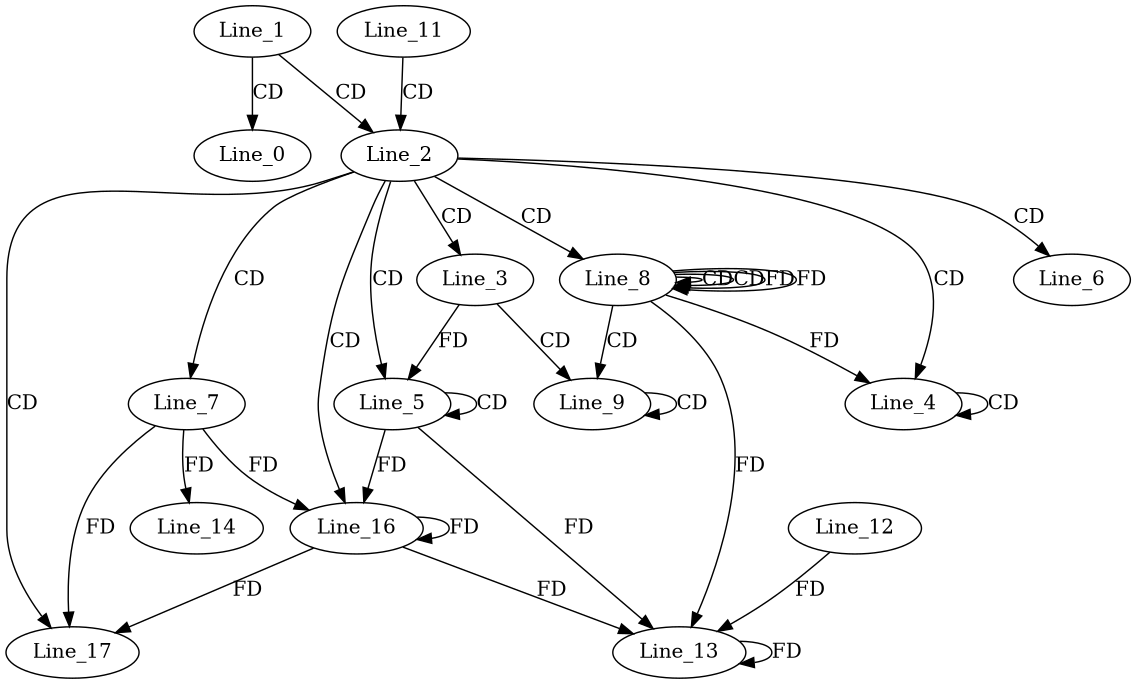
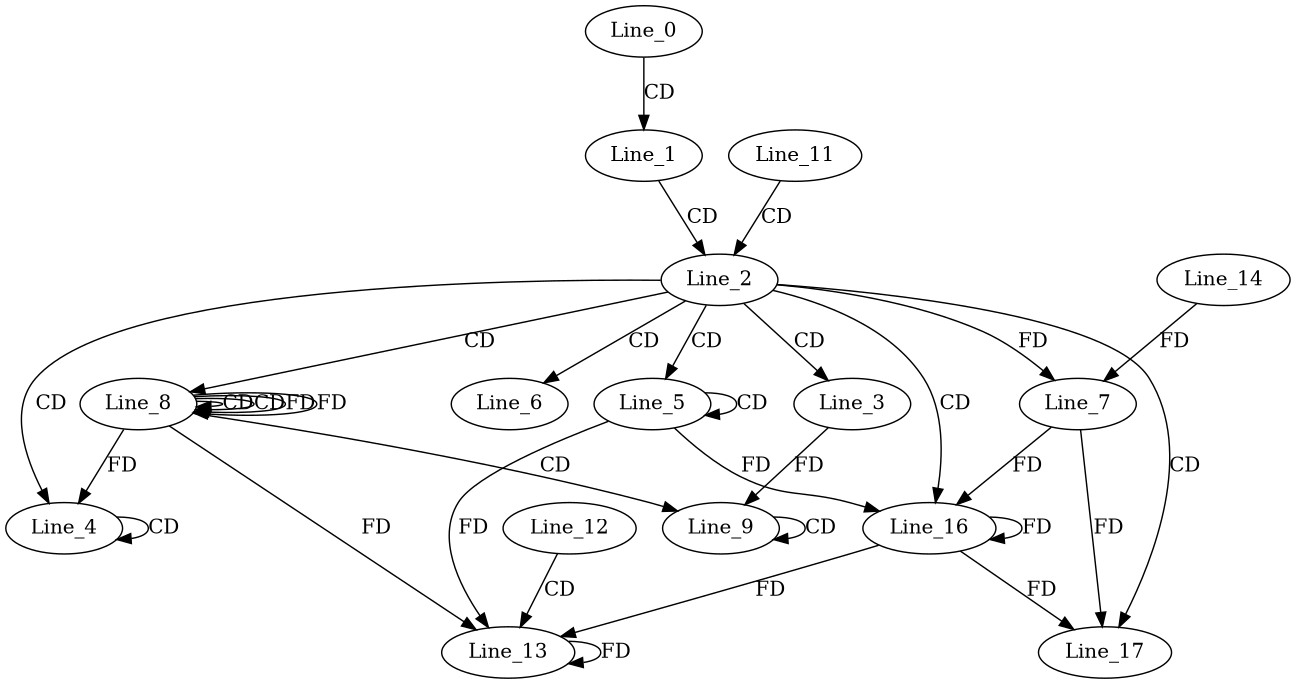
edge "Line_1" -> "Line_0": reversed
edge "Line_2" -> "Line_7": label "CD" -> "FD"
edge "Line_3" -> "Line_5": removed, label "FD"
edge "Line_3" -> "Line_9": label "CD" -> "FD"
edge "Line_7" -> "Line_14": reversed
edge "Line_12" -> "Line_13": label "FD" -> "CD"
